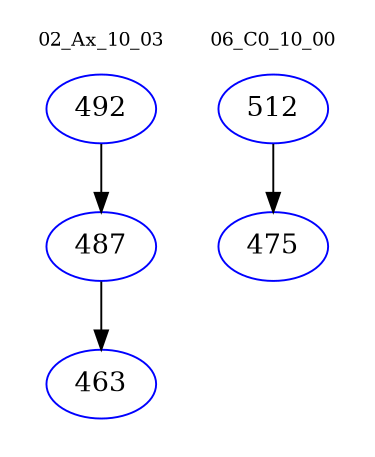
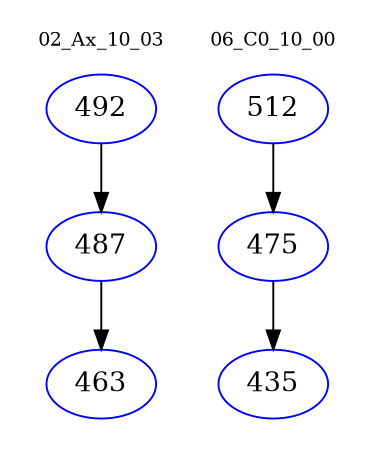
node "435": added
